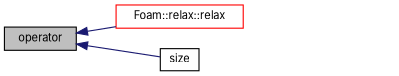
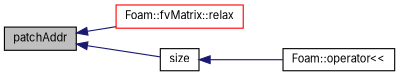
node "Foam::relax::relax": label "Foam::relax::relax" -> "Foam::fvMatrix::relax"
node "operator": label "operator" -> "patchAddr"
node "Foam::operator<<": added
